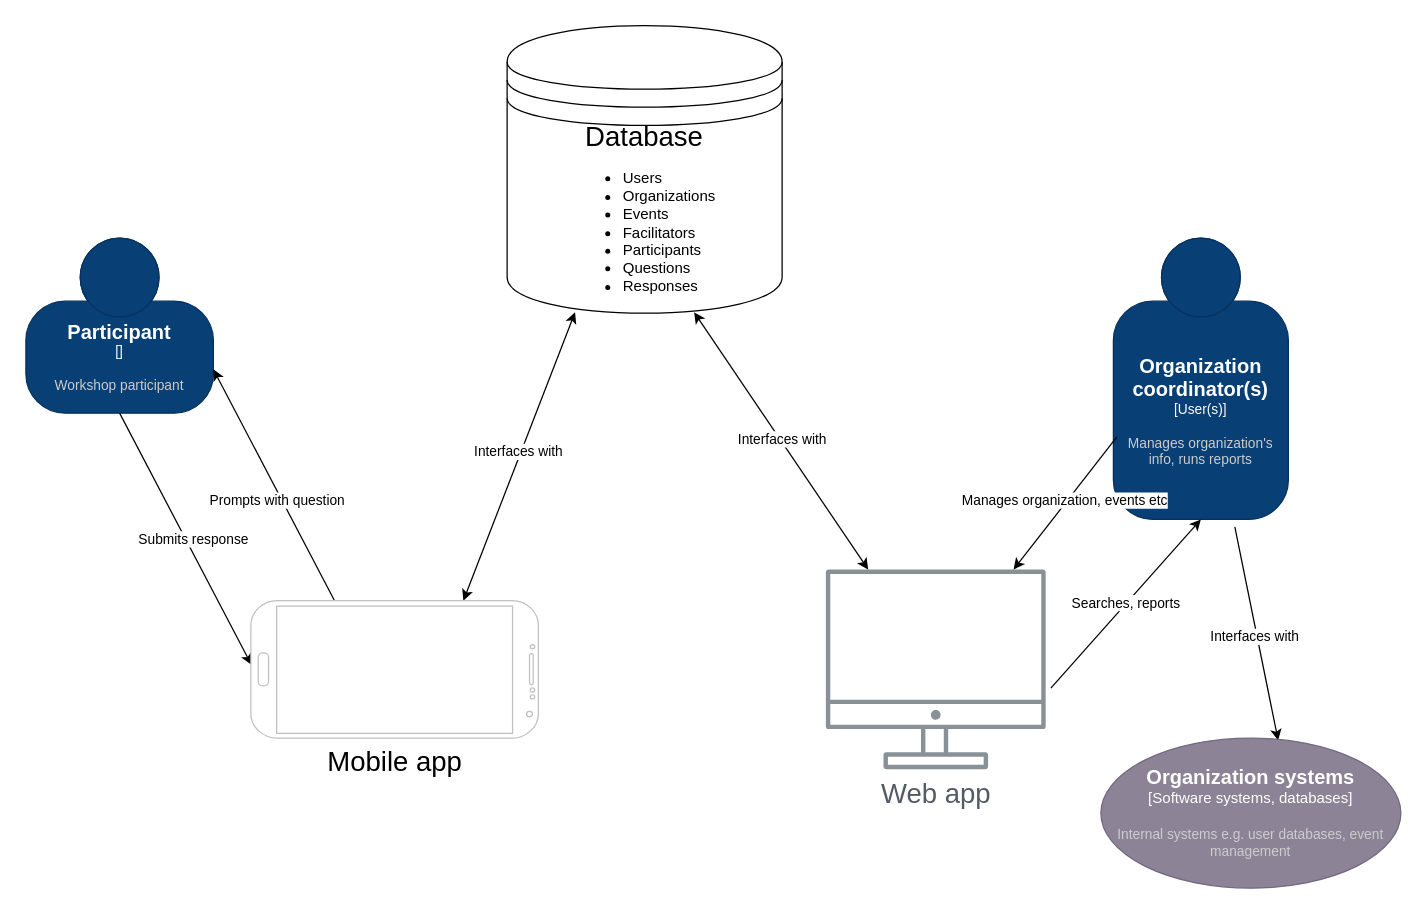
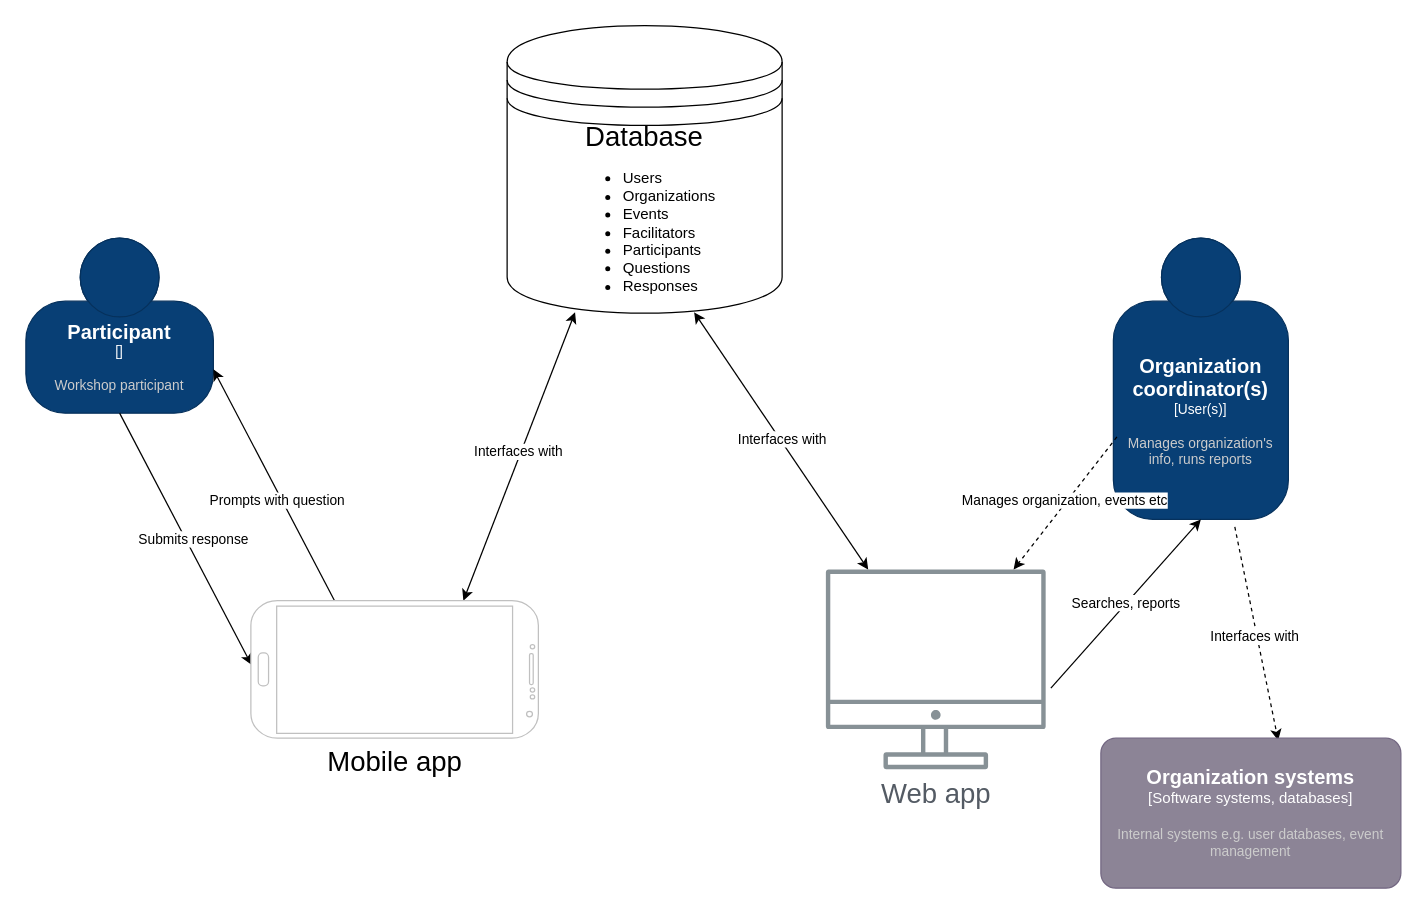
edge "Organization coordinator(s) [User(s)] Manages organization's info, runs reports" -> "Web app": style solid -> dashed
edge "Organization coordinator(s) [User(s)] Manages organization's info, runs reports" -> "Organization systems [Software systems, databases] Internal systems e.g. user databases, event management": style solid -> dashed
node "Organization systems [Software systems, databases] Internal systems e.g. user databases, event management": shape ellipse -> rounded rectangle
